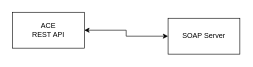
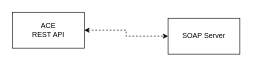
edge "ACE REST API" -- "SOAP Server": style solid -> dashed
